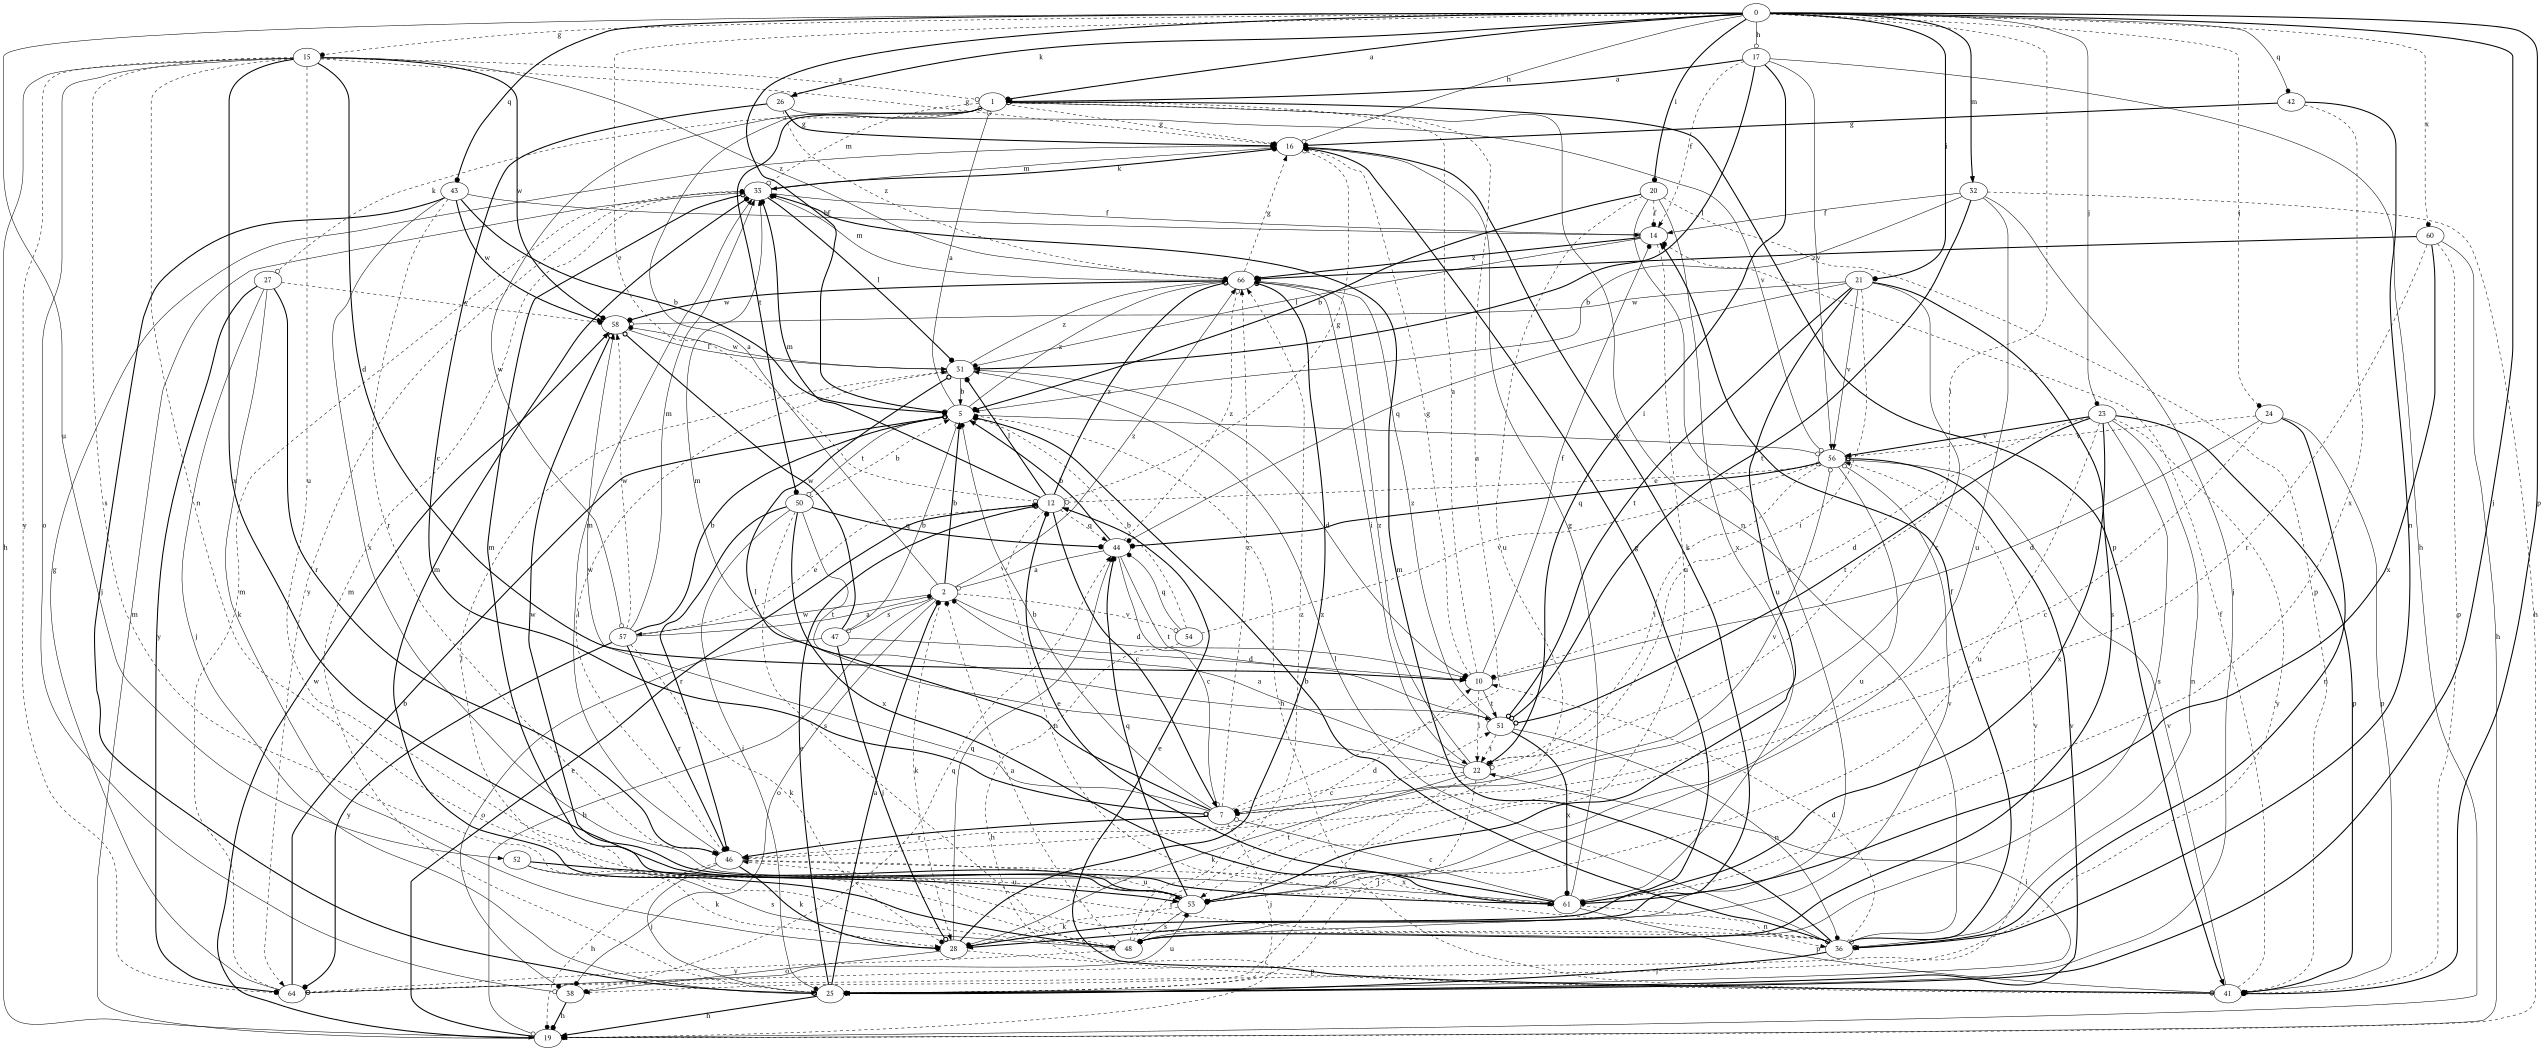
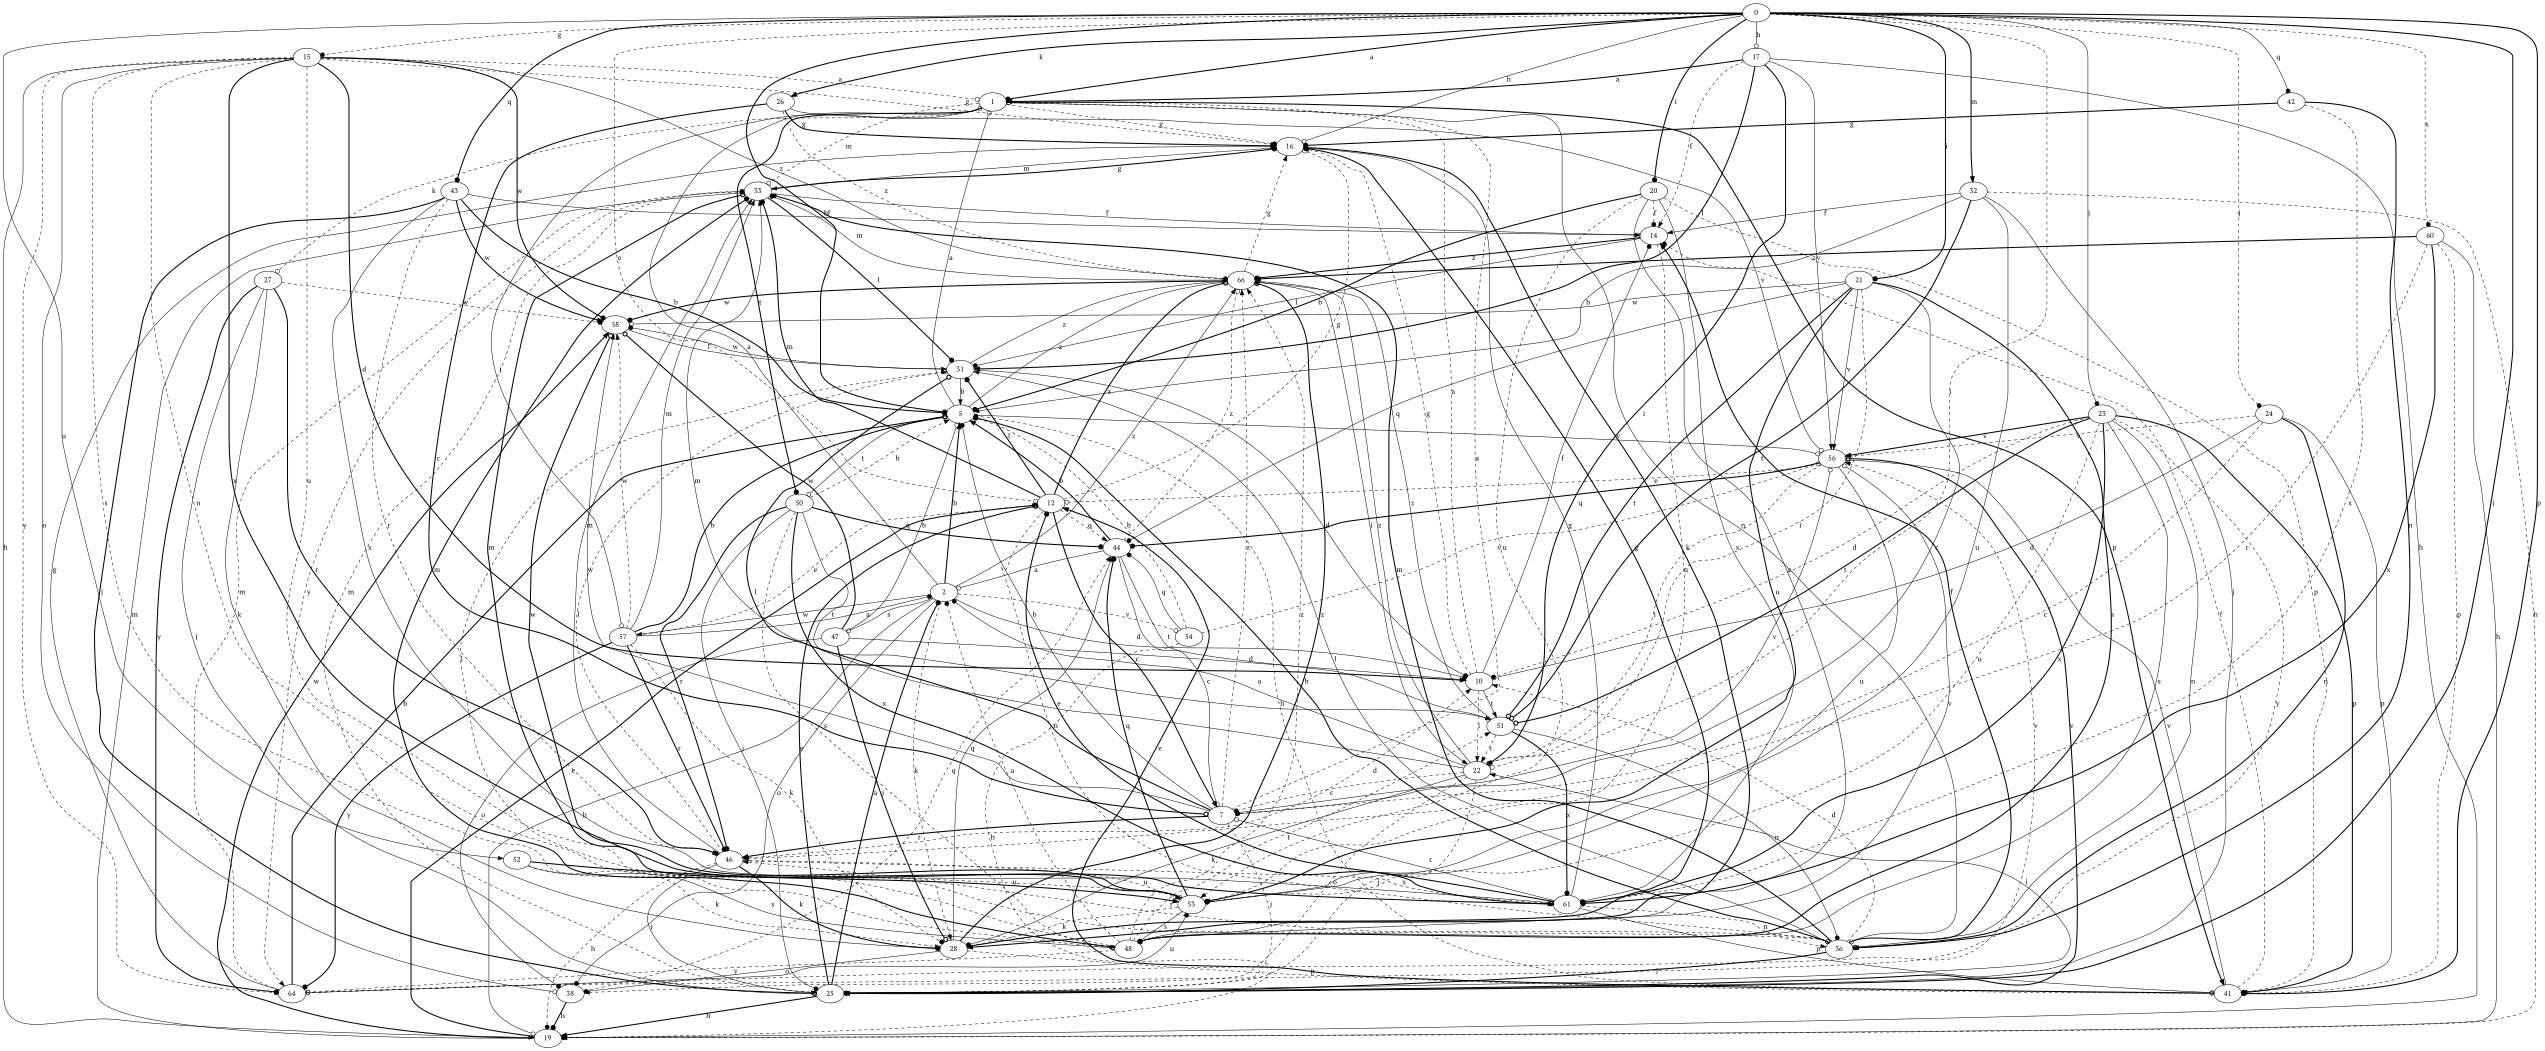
edge "33" -> "16": label "k" -> "g"
edge "1" -> "57": label "w" -> "j"
